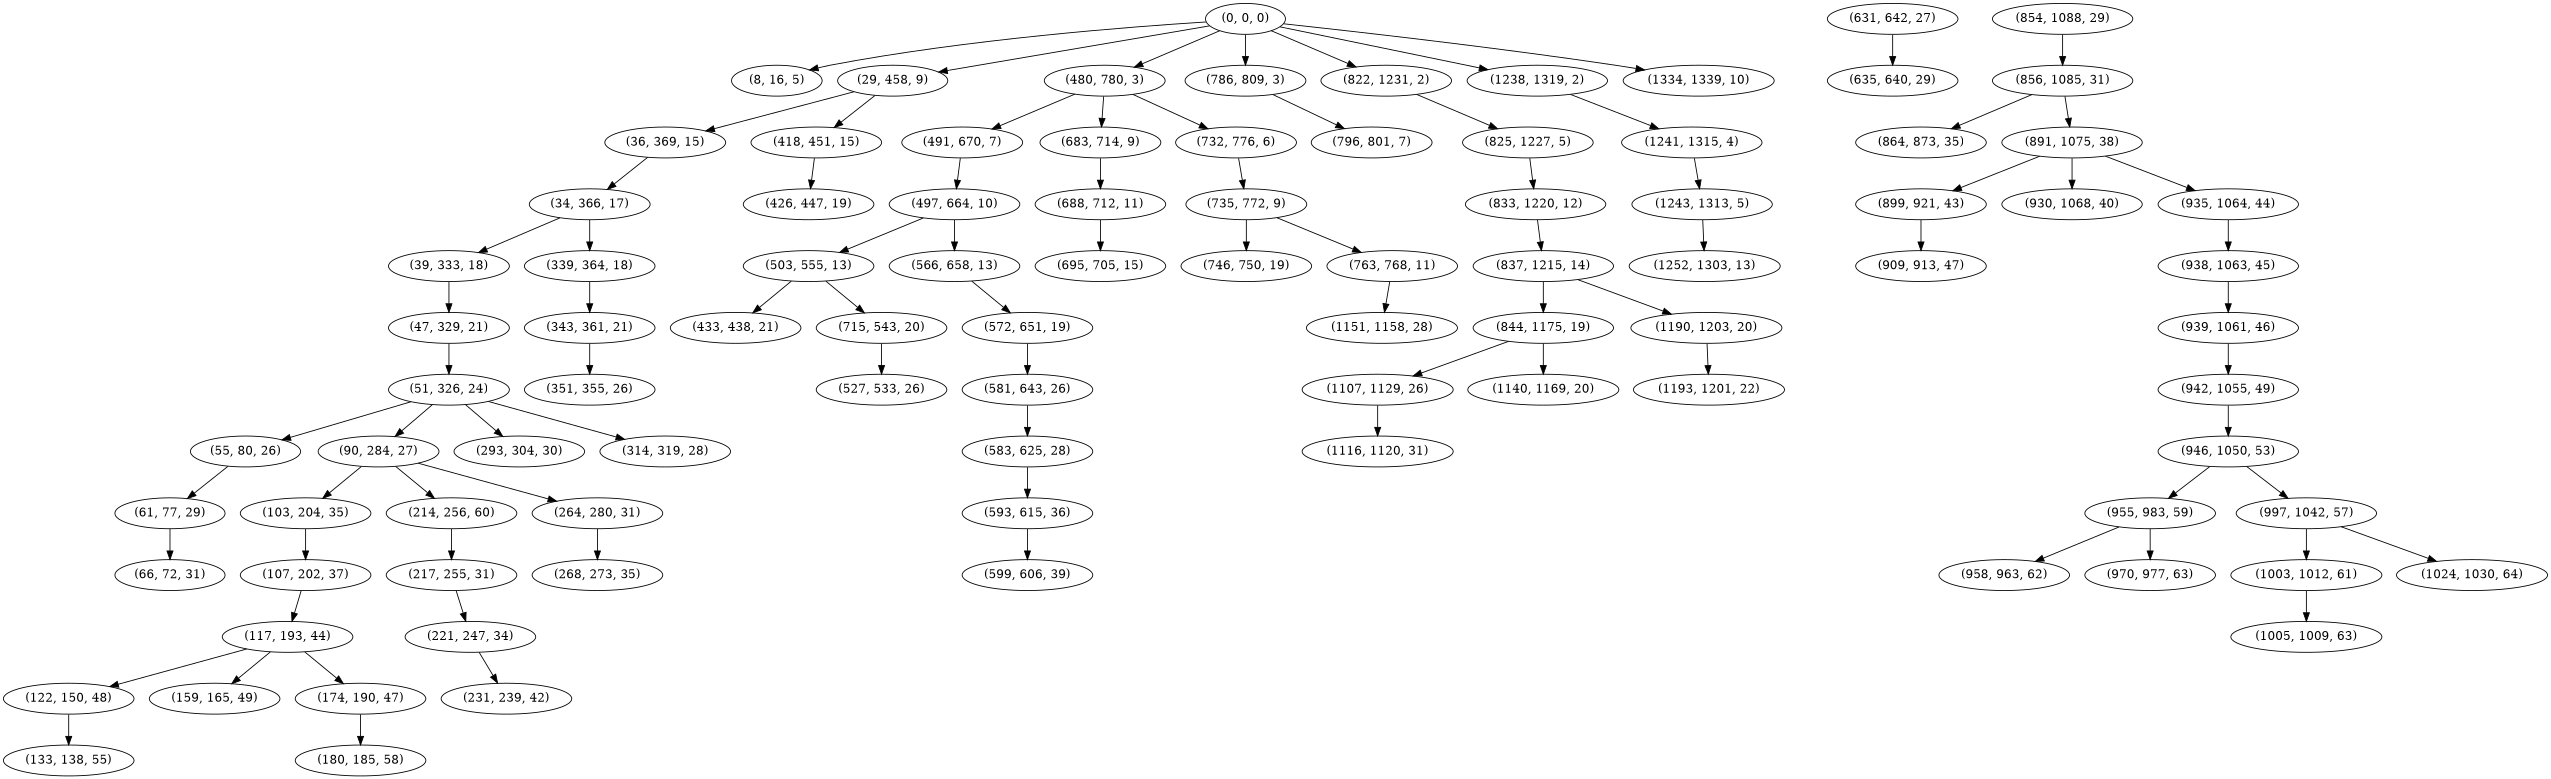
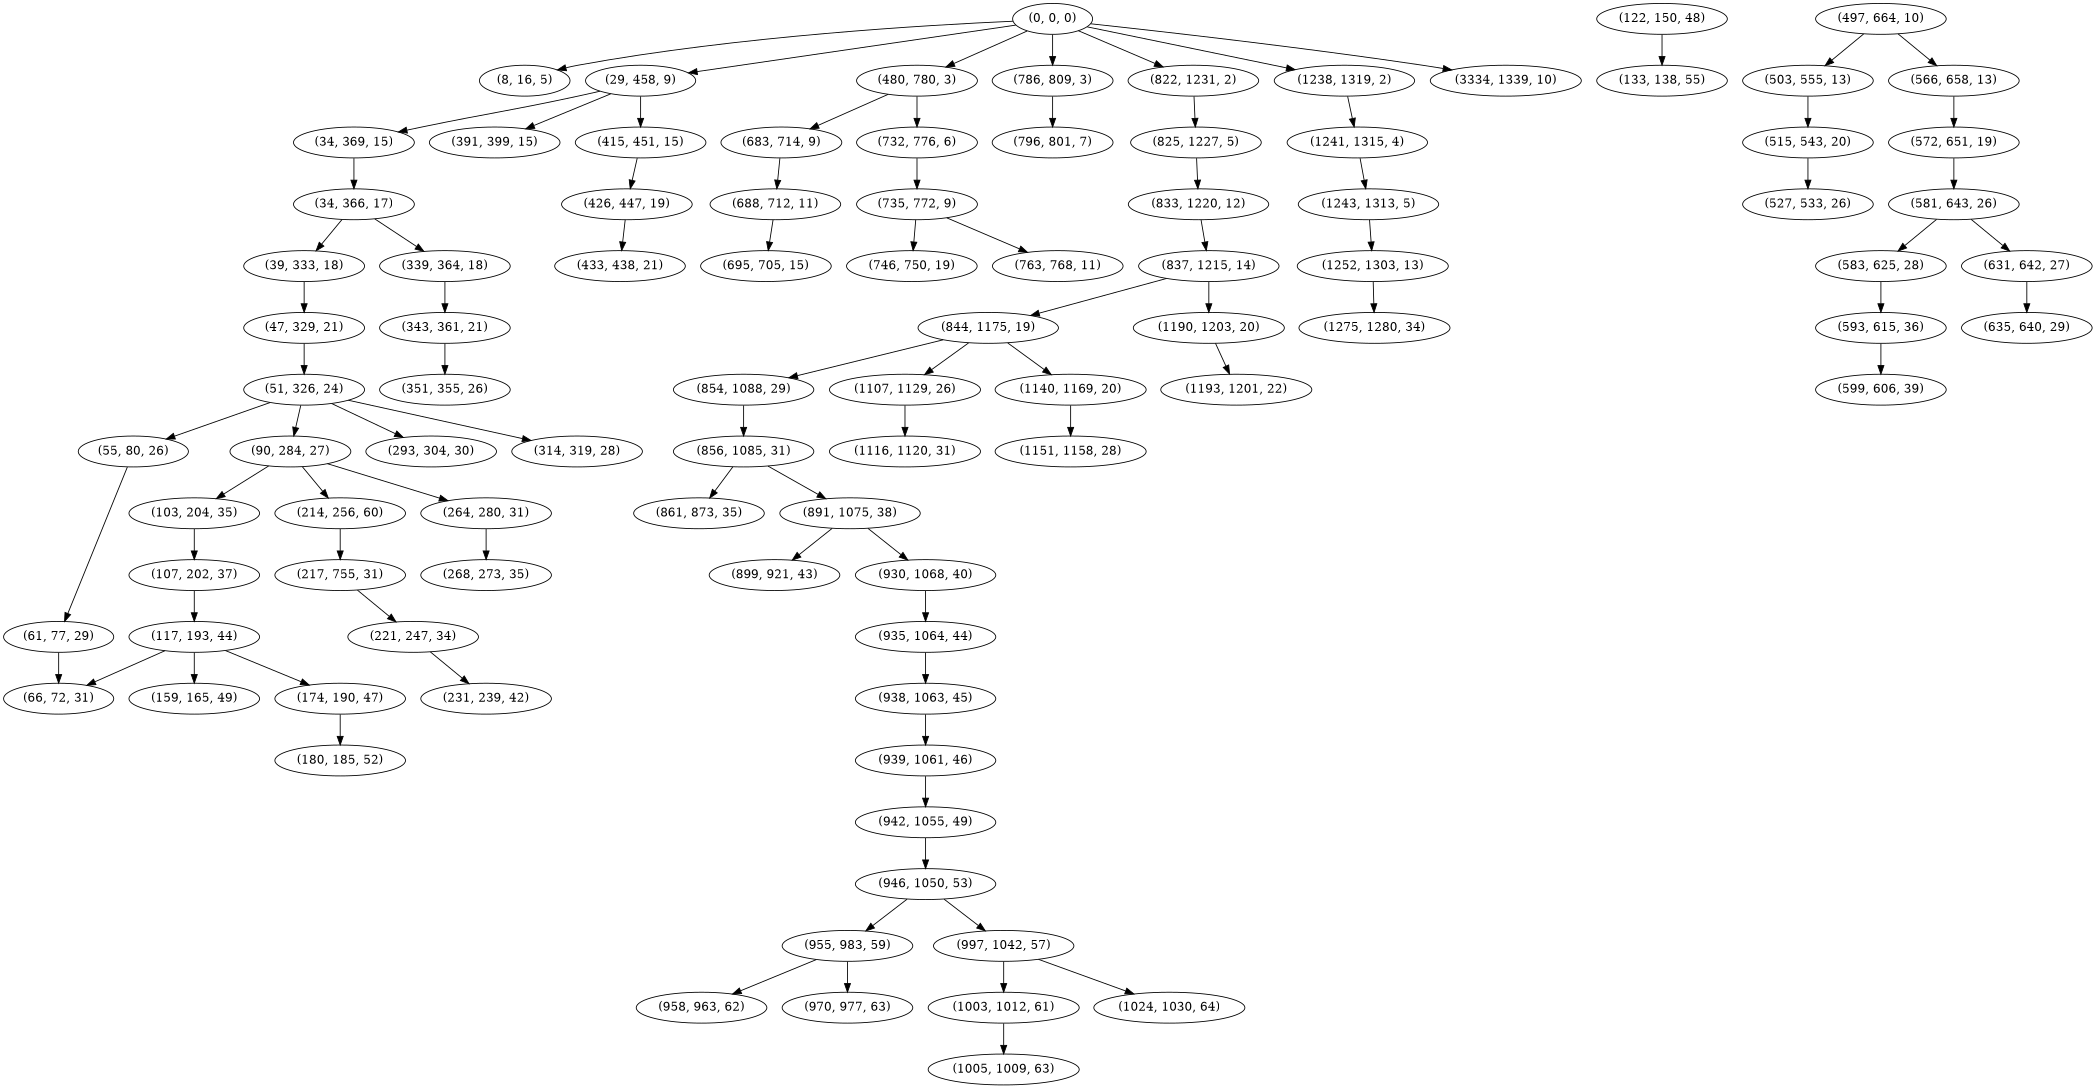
node "(1334, 1339, 10)": label "(1334, 1339, 10)" -> "(3334, 1339, 10)"
node "(391, 399, 15)": added
node "(36, 369, 15)": label "(36, 369, 15)" -> "(34, 369, 15)"
node "(418, 451, 15)": label "(418, 451, 15)" -> "(415, 451, 15)"
node "(491, 670, 7)": removed
node "(864, 873, 35)": label "(864, 873, 35)" -> "(861, 873, 35)"
edge "(891, 1075, 38)" -> "(935, 1064, 44)": now "(930, 1068, 40)" -> "(935, 1064, 44)"
edge "(581, 643, 26)" -> "(631, 642, 27)": added
node "(909, 913, 47)": removed
edge "(763, 768, 11)" -> "(1151, 1158, 28)": now "(1140, 1169, 20)" -> "(1151, 1158, 28)"
edge "(503, 555, 13)" -> "(433, 438, 21)": now "(426, 447, 19)" -> "(433, 438, 21)"
node "(715, 543, 20)": label "(715, 543, 20)" -> "(515, 543, 20)"
node "(1275, 1280, 34)": added
edge "(844, 1175, 19)" -> "(854, 1088, 29)": added
node "(217, 255, 31)": label "(217, 255, 31)" -> "(217, 755, 31)"
edge "(117, 193, 44)" -> "(122, 150, 48)": now "(117, 193, 44)" -> "(66, 72, 31)"
node "(180, 185, 58)": label "(180, 185, 58)" -> "(180, 185, 52)"
